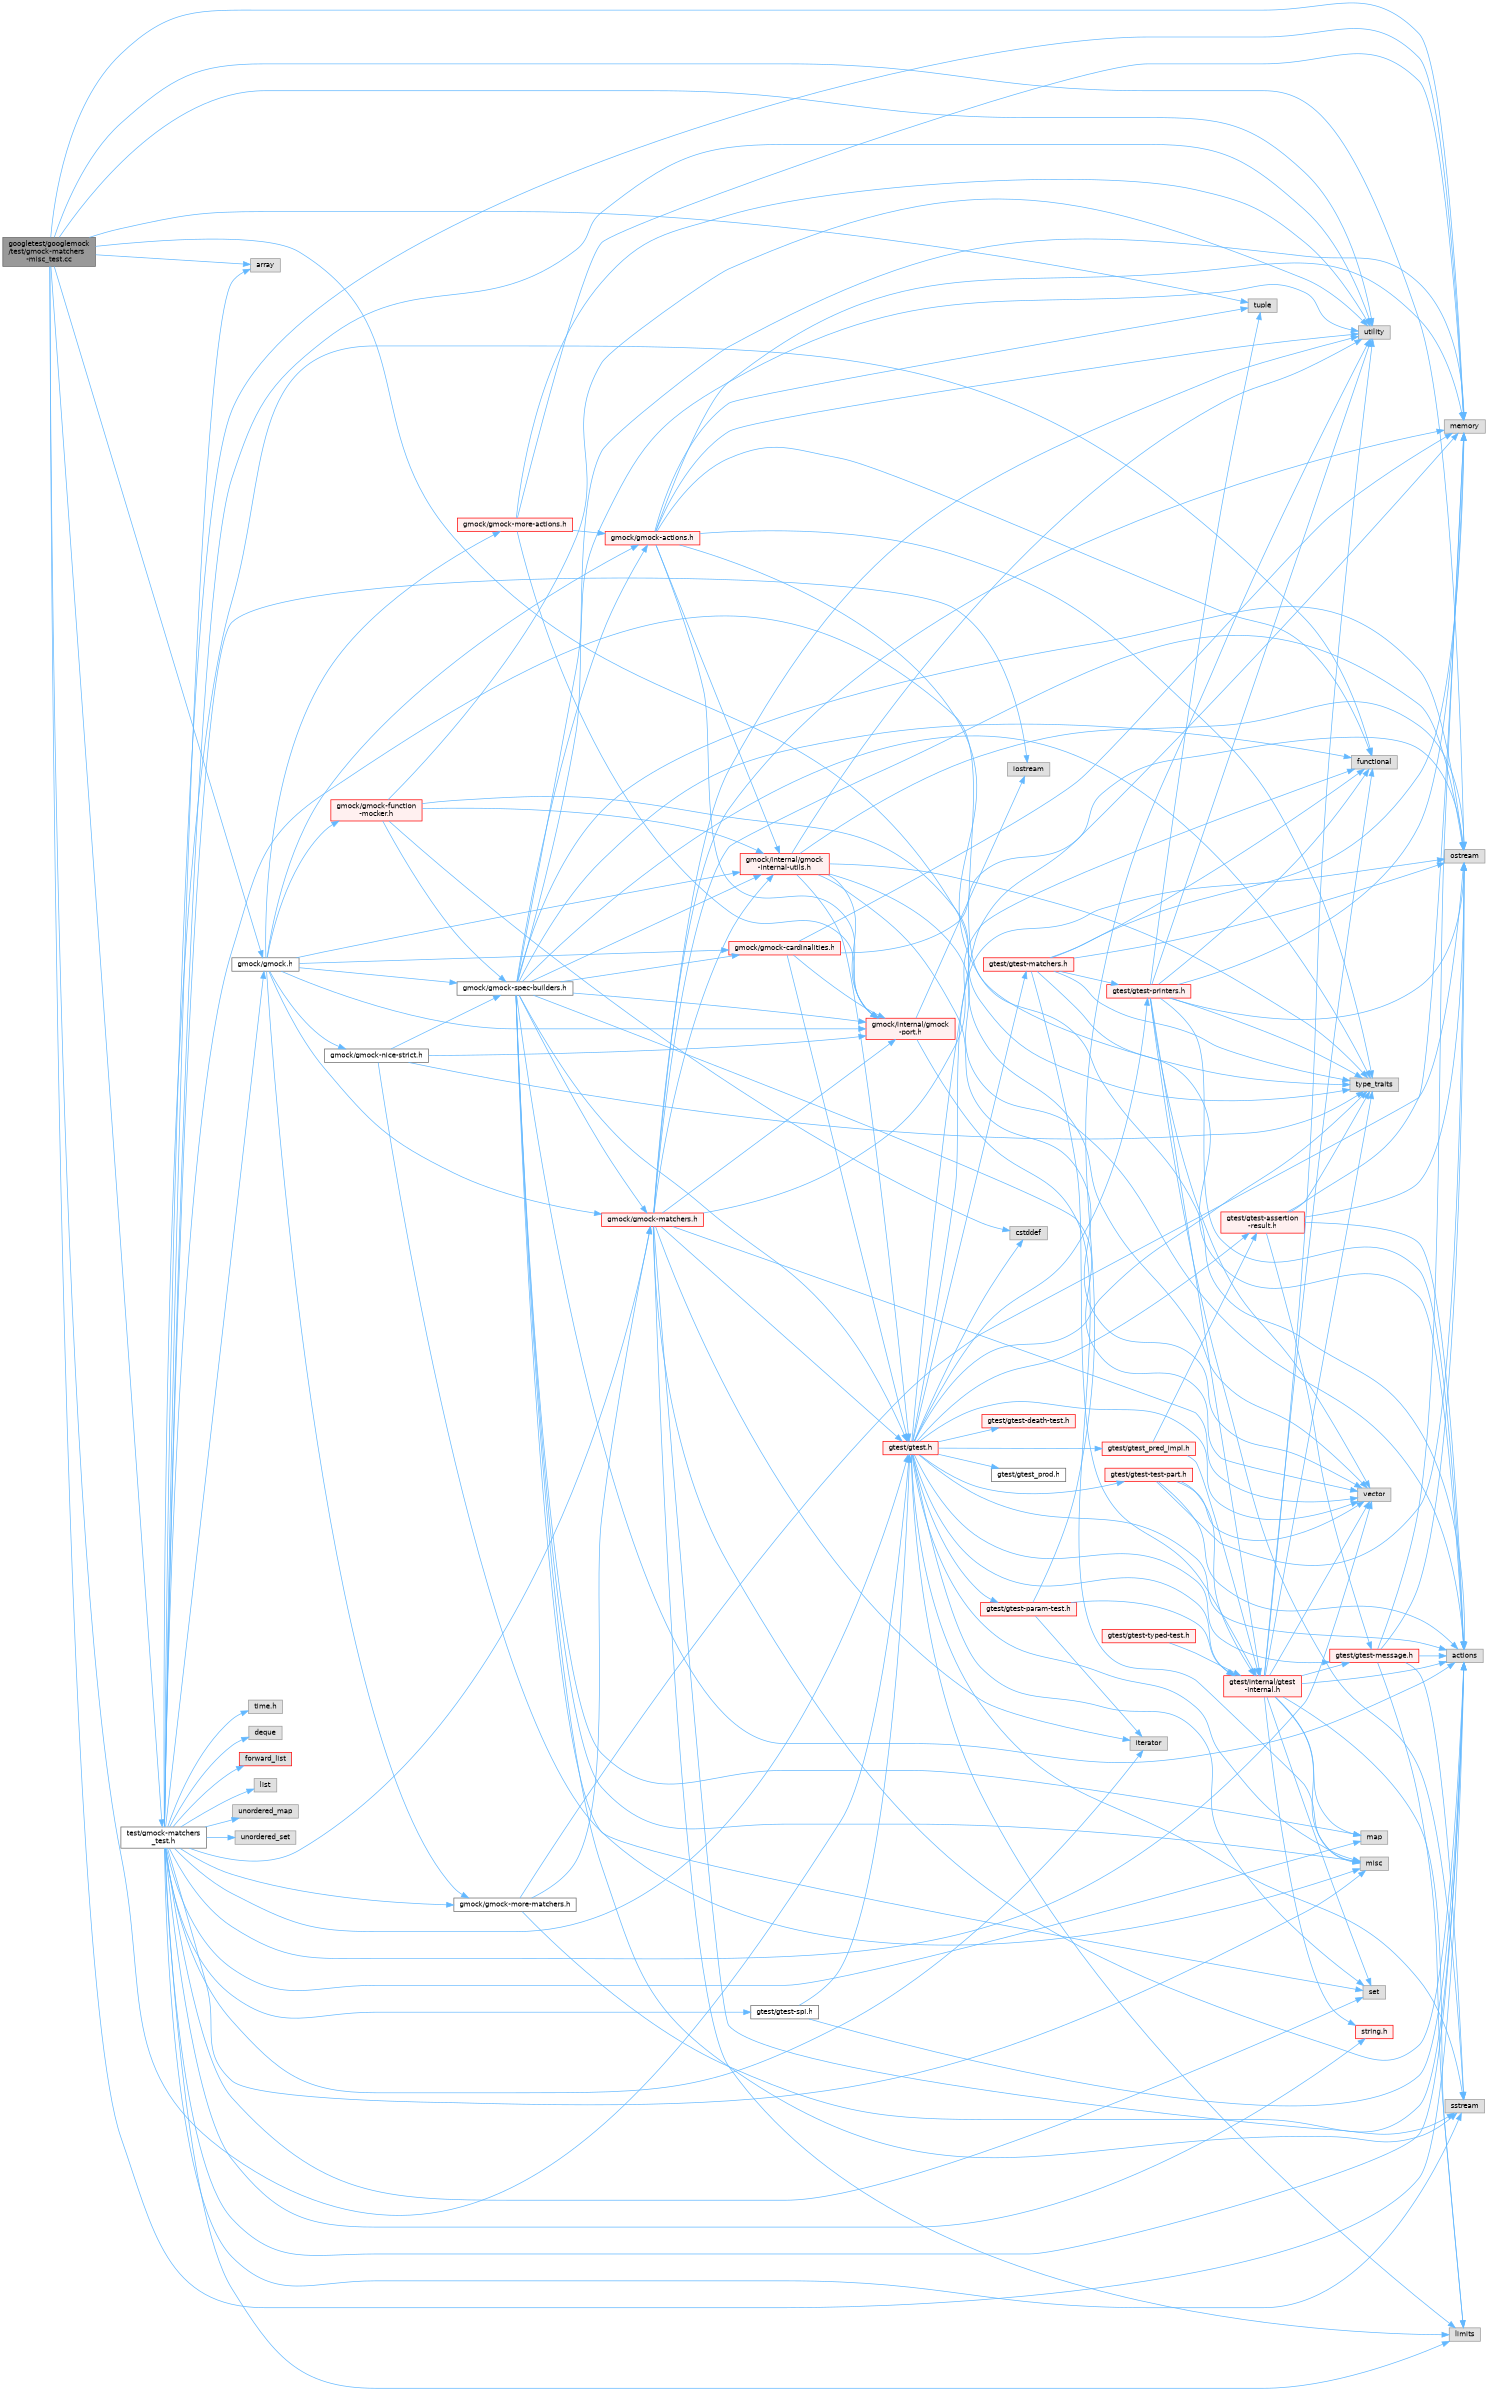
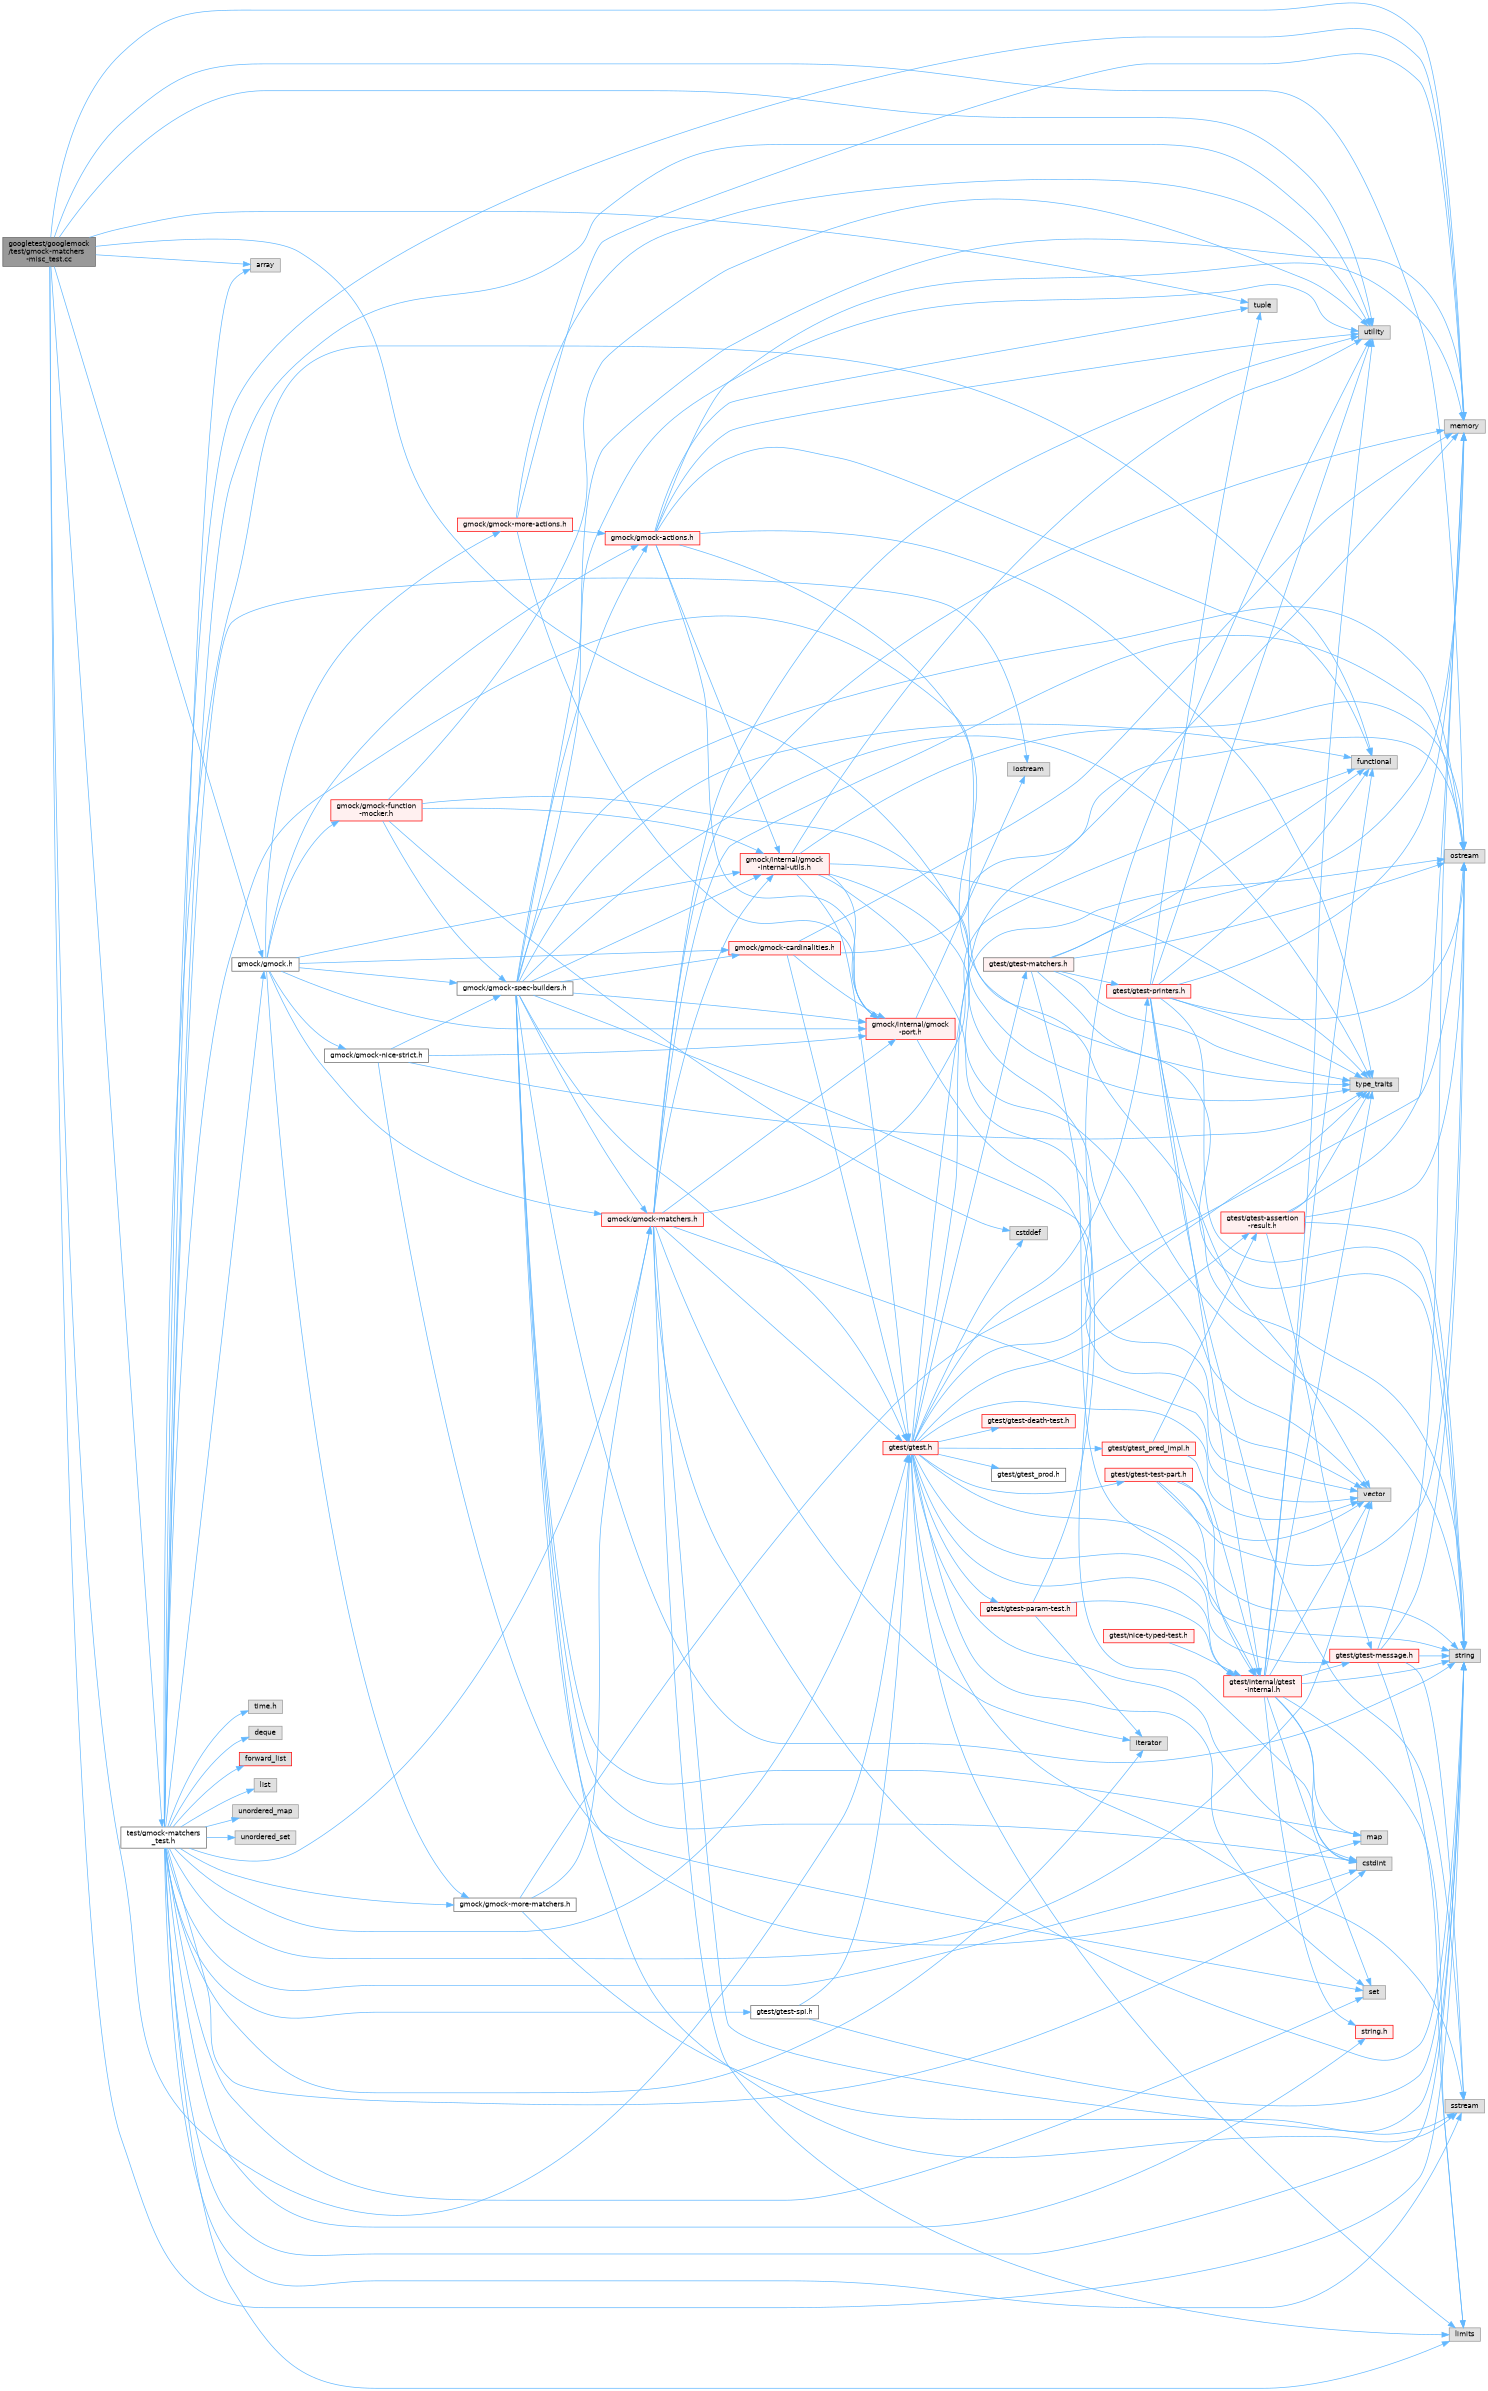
node "gtest/gtest-matchers.h": color red -> grey40
node "gtest/gtest-typed-test.h": label "gtest/gtest-typed-test.h" -> "gtest/nice-typed-test.h"
node "actions": label "actions" -> "string"
node "misc": label "misc" -> "cstdint"
